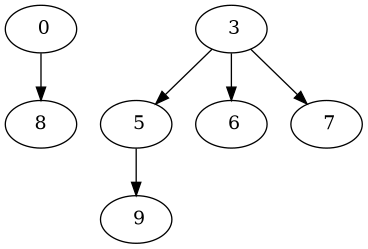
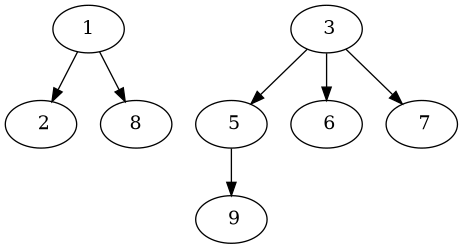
node "0": label "0" -> "1"
node "2": added
